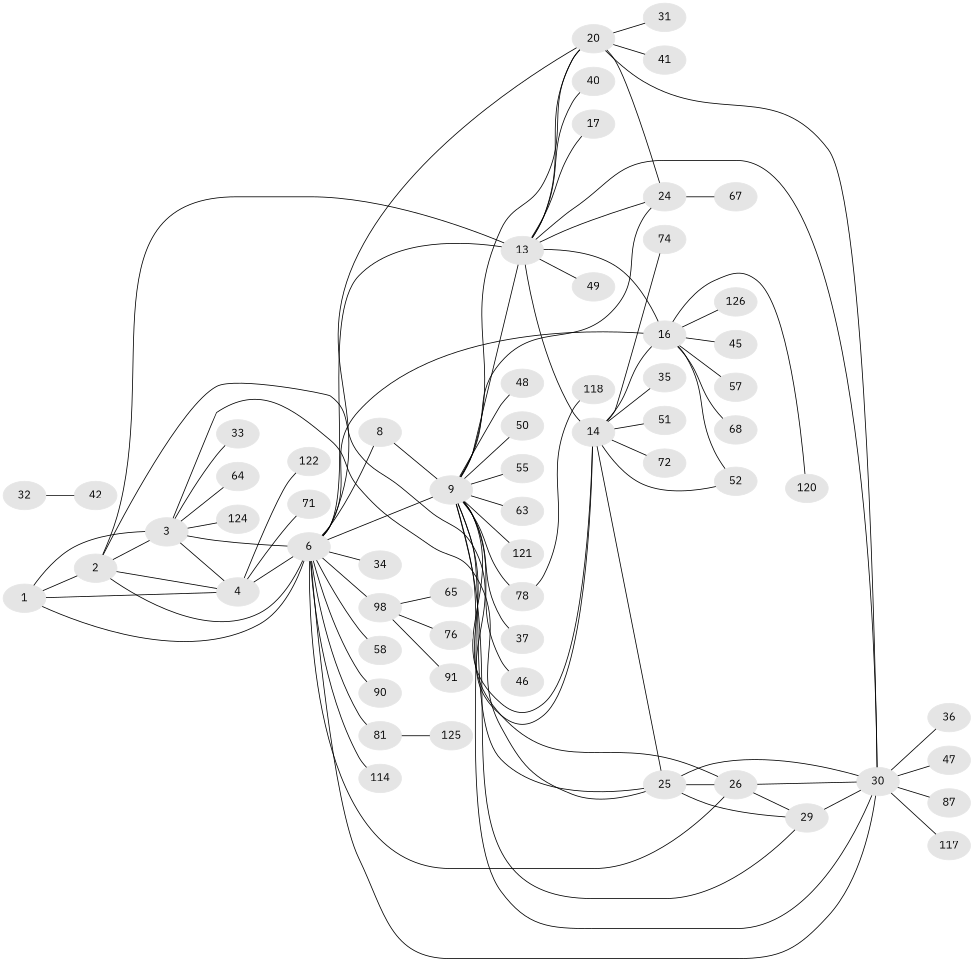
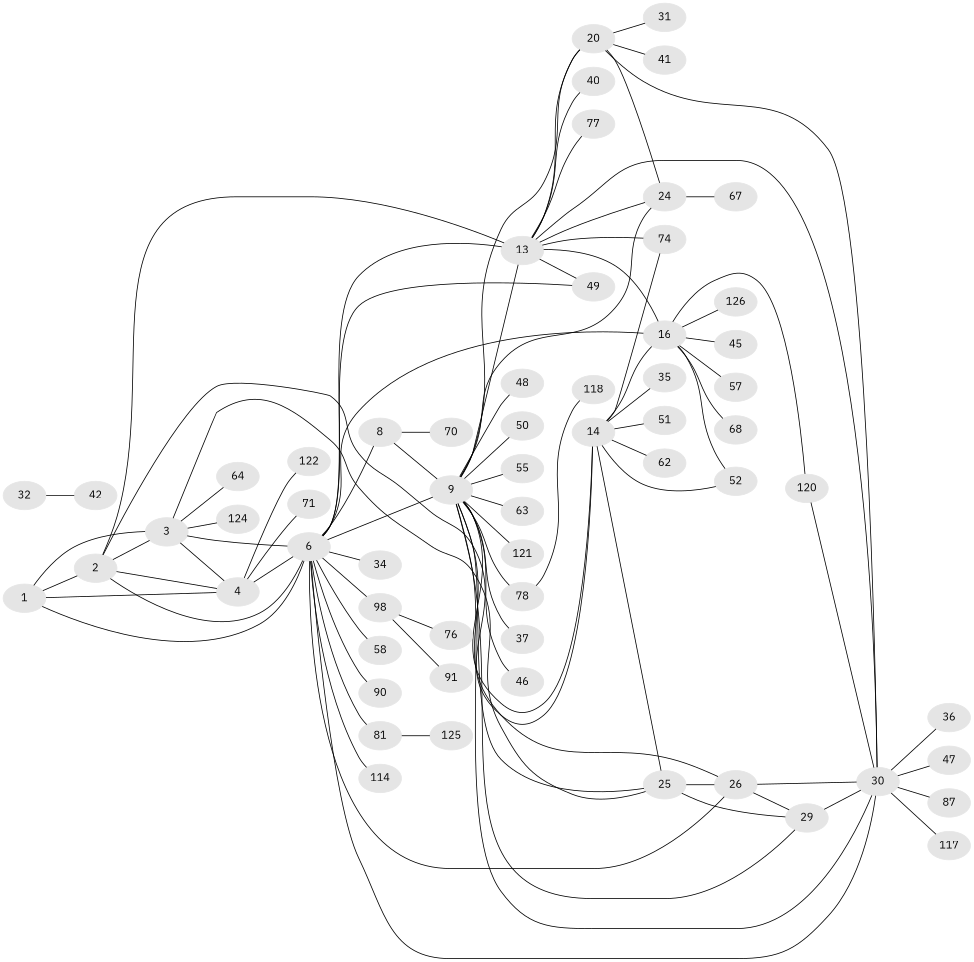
node "17": label "17" -> "77"
edge "20" -- "6": now "49" -- "6"
edge "13" -- "14": now "13" -- "74"
node "70": added
node "33": removed
node "72": label "72" -> "62"
node "65": removed
edge "30" -- "25": now "30" -- "120"
